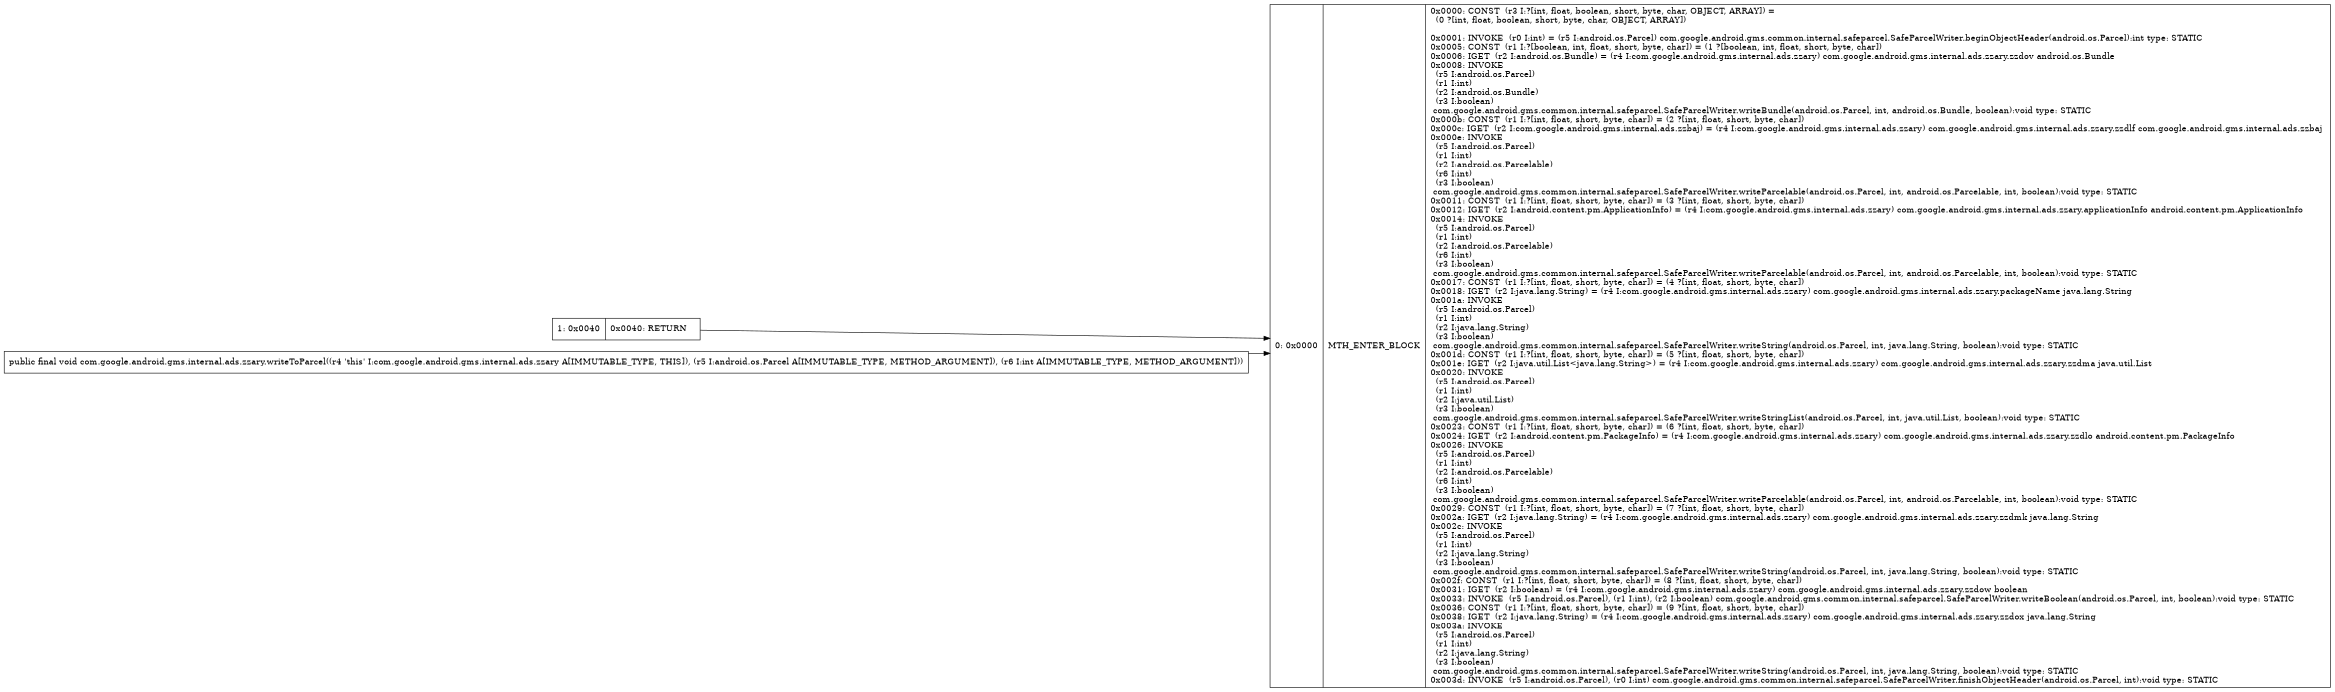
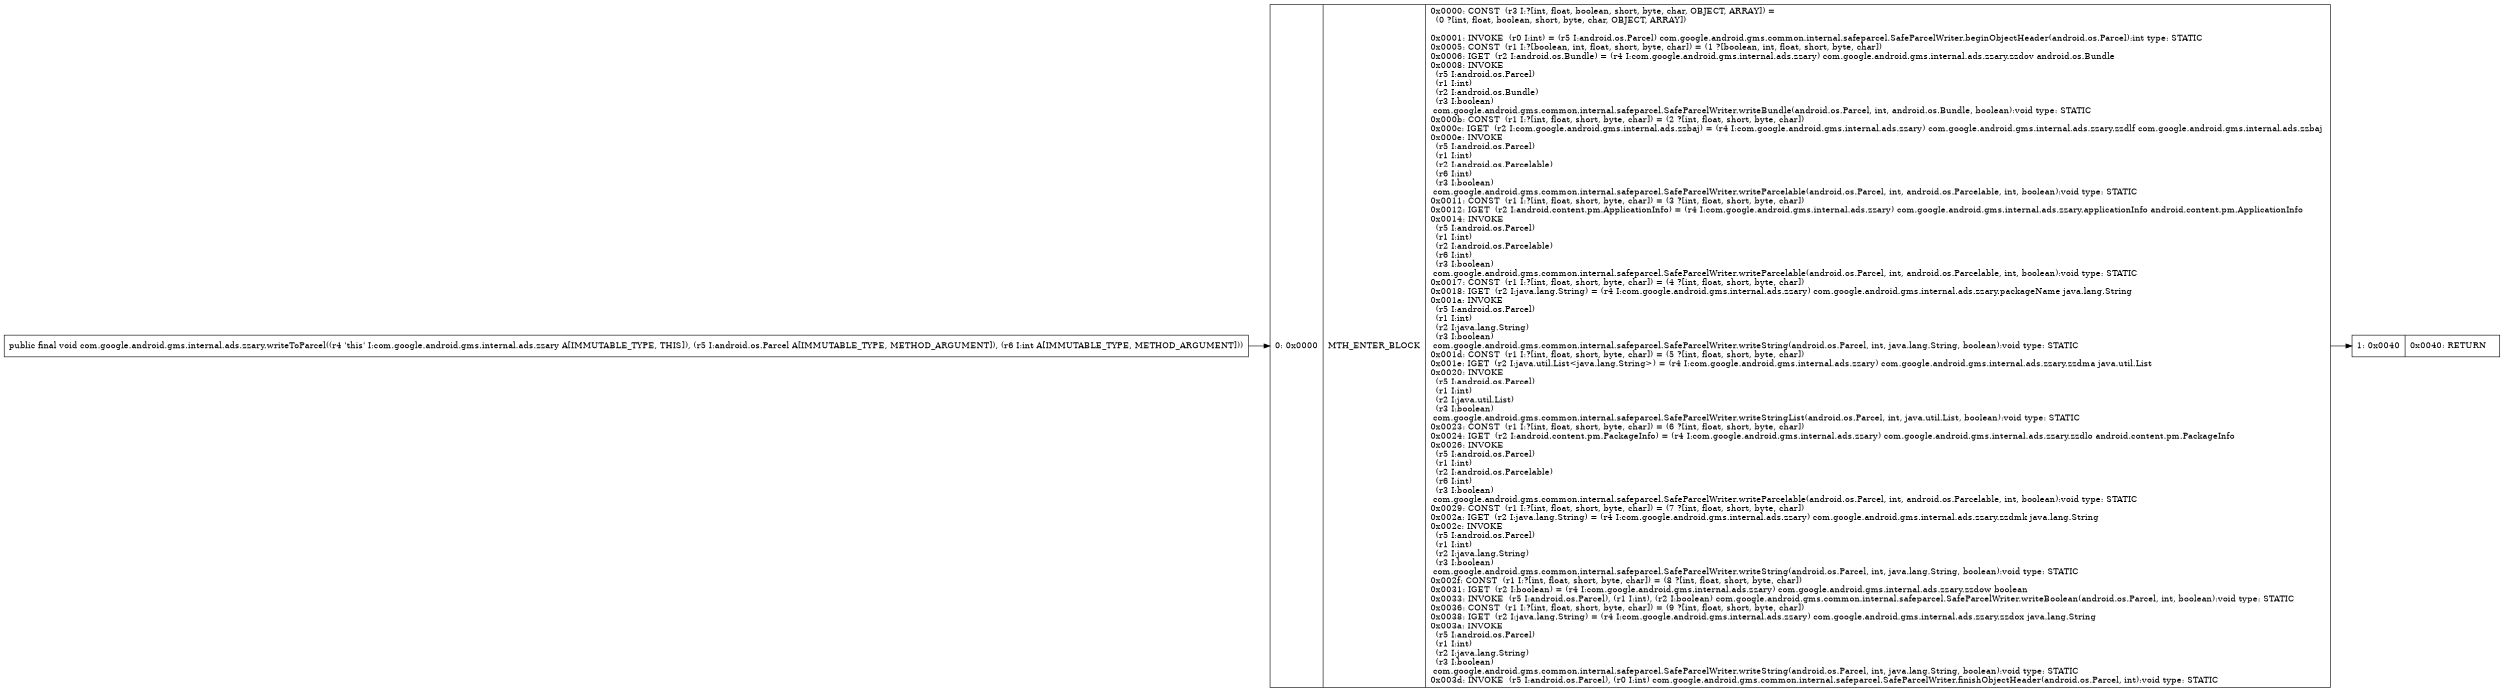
edge "1: 0x0040" -> "0: 0x0000": reversed
